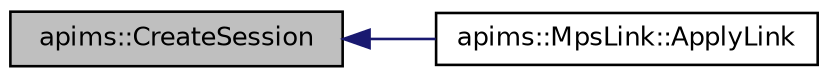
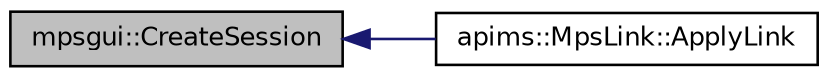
node "apims::CreateSession": label "apims::CreateSession" -> "mpsgui::CreateSession"
